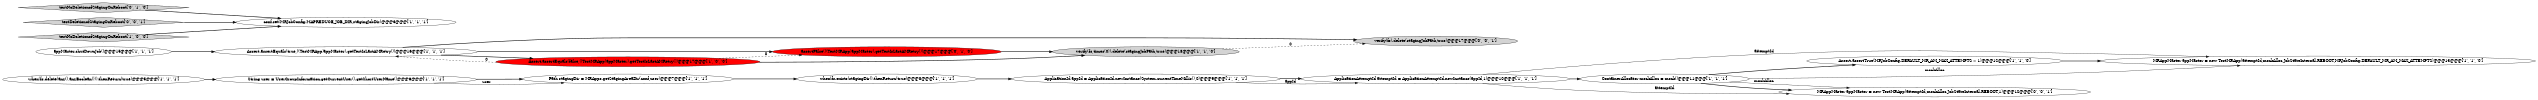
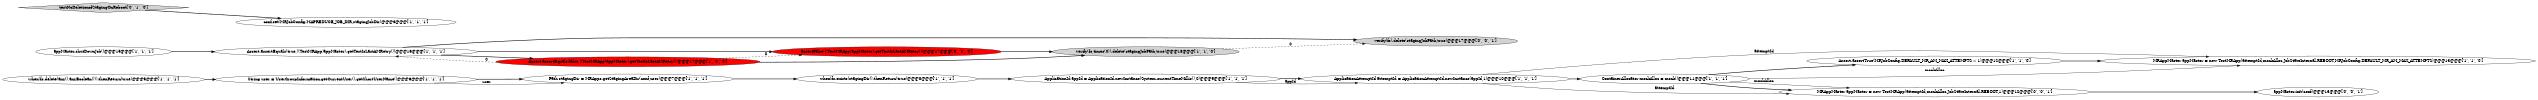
node "testDeletionofStagingOnReboot['0', '0', '1']": removed
node "testNoDeletionofStagingOnReboot['1', '0', '0']": removed
node "appMaster.init(conf)@@@13@@@['0', '0', '1']": added
